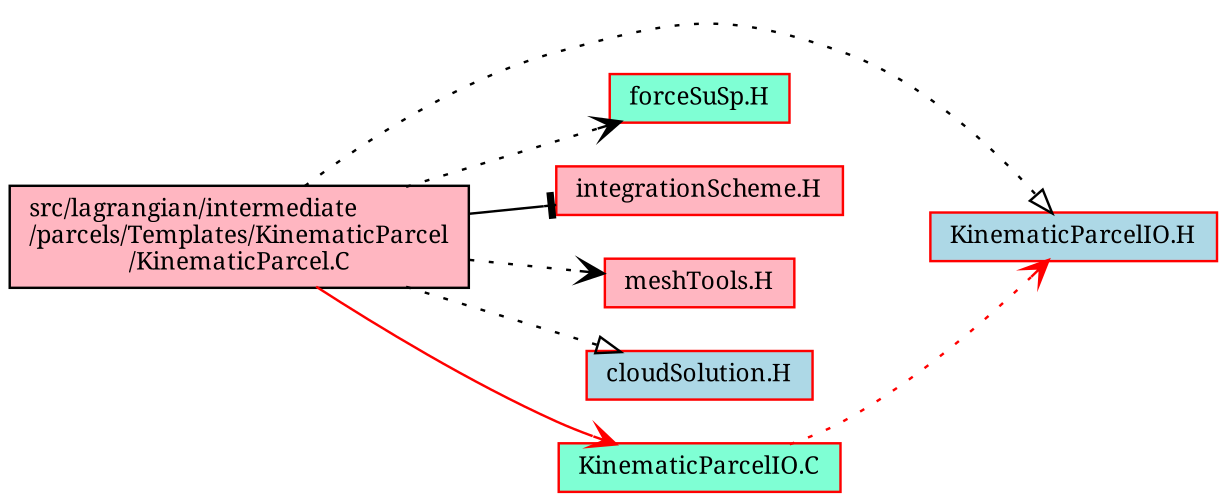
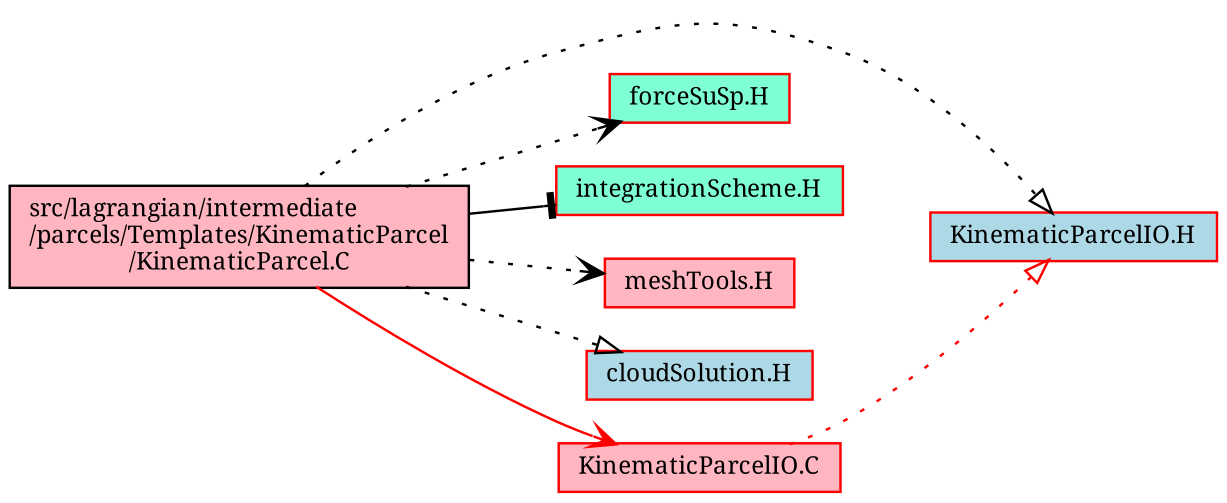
node "integrationScheme.H": fillcolor lightpink -> aquamarine
edge "KinematicParcelIO.C" -> "KinematicParcelIO.H": arrowhead vee -> onormal
node "KinematicParcelIO.C": fillcolor aquamarine -> lightpink
